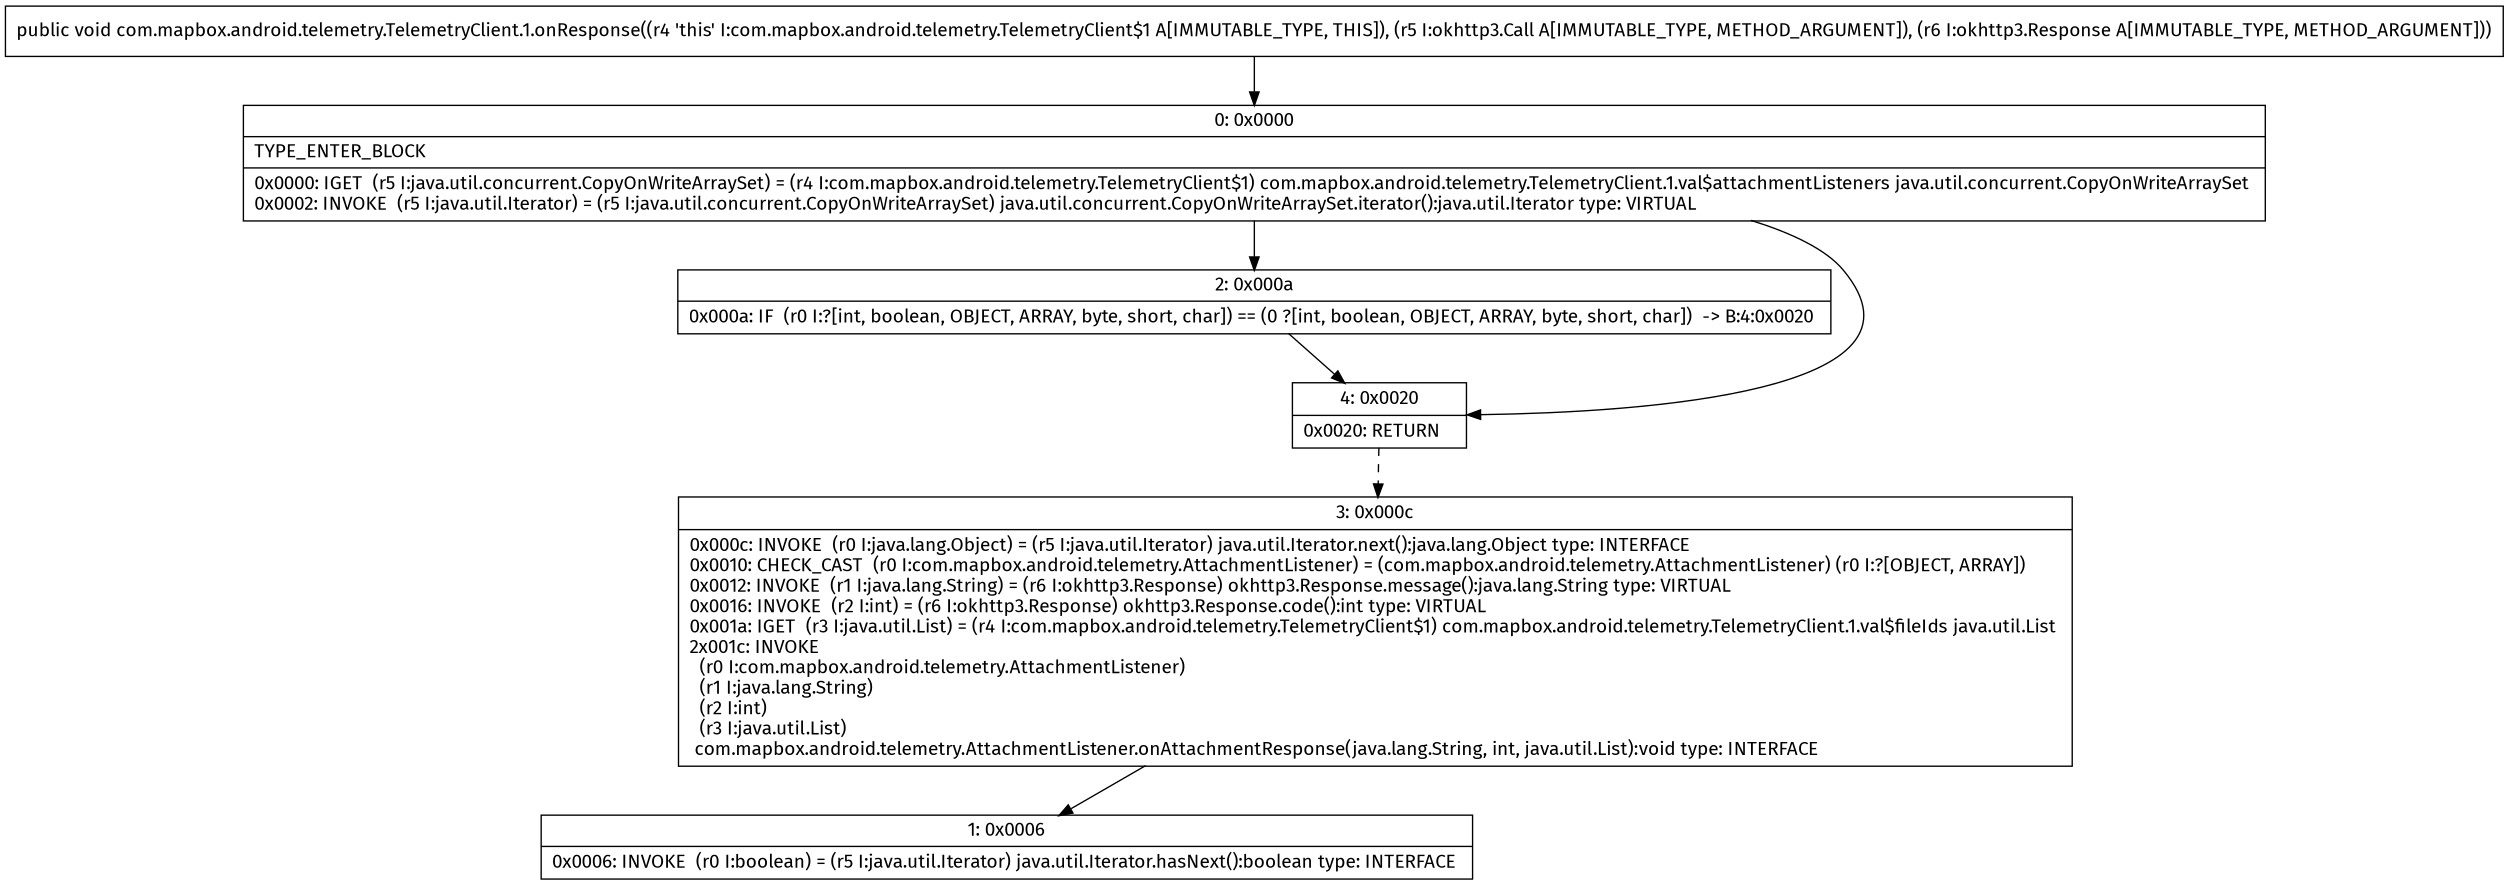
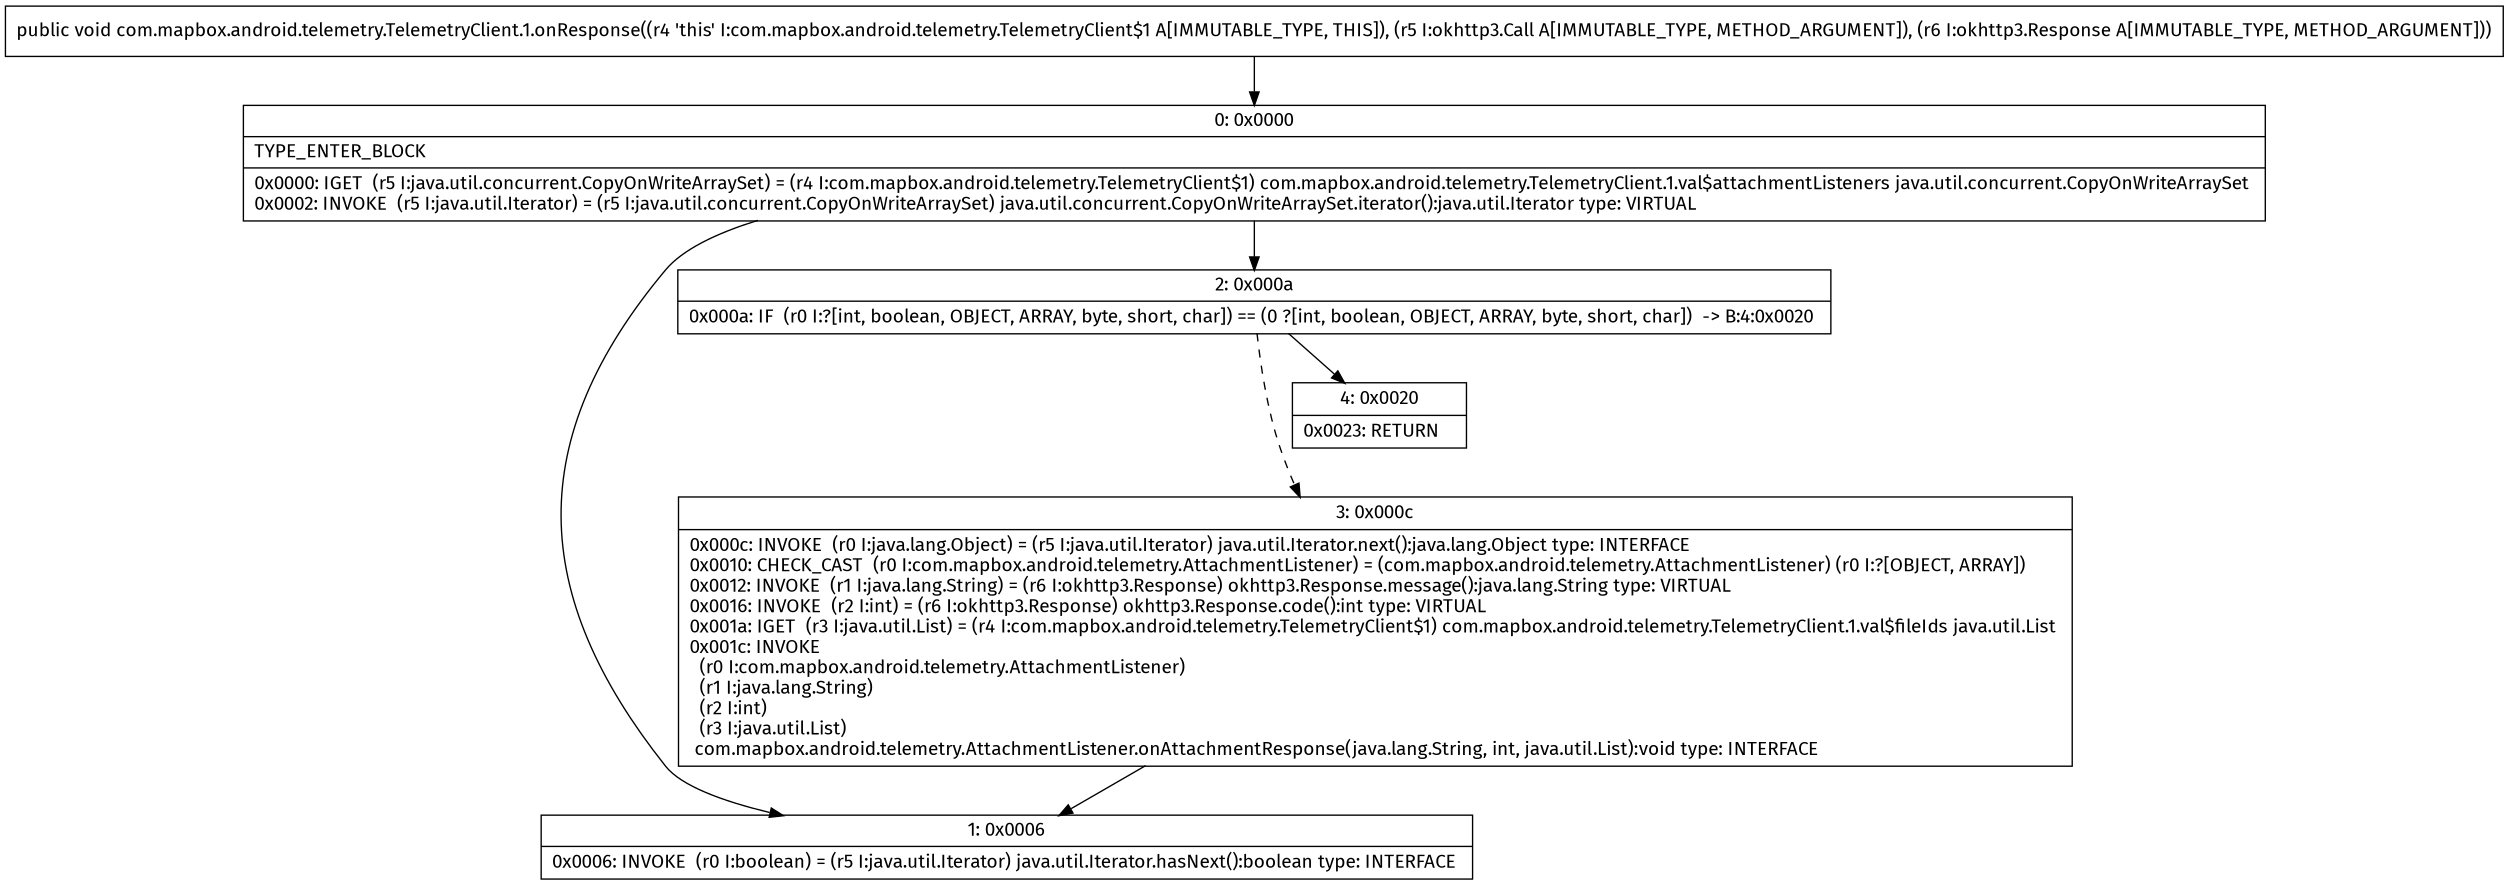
edge "0: 0x0000" -> "4: 0x0020": now "0: 0x0000" -> "1: 0x0006"
node "4: 0x0020": text "0x0020: RETURN" -> "0x0023: RETURN"
edge "4: 0x0020" -> "3: 0x000c": now "2: 0x000a" -> "3: 0x000c"
node "3: 0x000c": text "2x001c: INVOKE" -> "0x001c: INVOKE"
